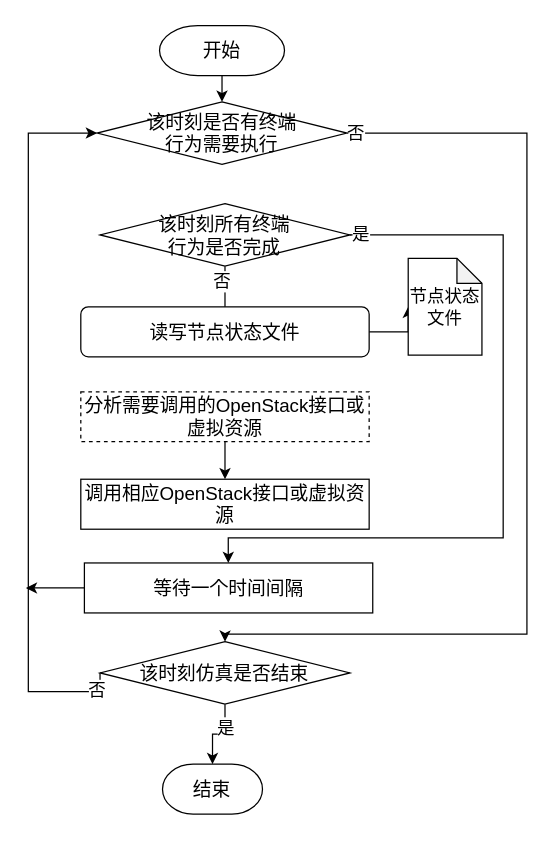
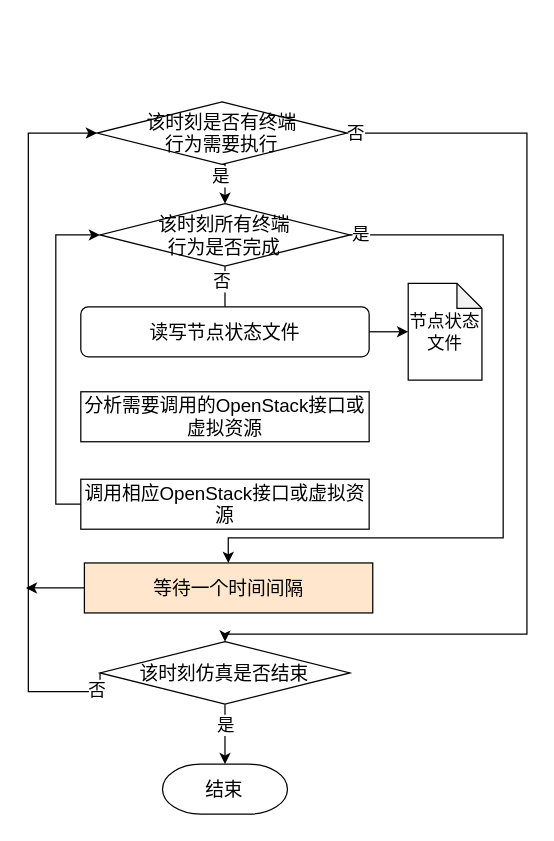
node "开始": removed
edge "开始" -> "该时刻是否有终端 行为需要执行": removed
edge "该时刻是否有终端 行为需要执行" -> "该时刻所有终端 行为是否完成": added, label "是"
node "节点状态文件": moved (445, 307) -> (445, 332)
edge "调用相应OpenStack接口或虚拟资源" -> "该时刻所有终端 行为是否完成": added
node "分析需要调用的OpenStack接口或虚拟资源": style dashed -> solid
edge "分析需要调用的OpenStack接口或虚拟资源" -> "调用相应OpenStack接口或虚拟资源": removed
node "等待一个时间间隔": fillcolor #ffffff -> #ffe6cc
node "结束": size 100x50 -> 125x50
